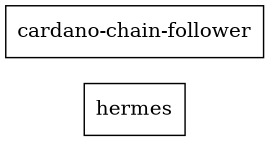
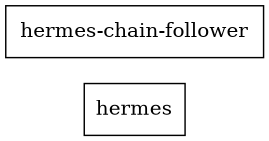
node "cardano-chain-follower": label "cardano-chain-follower" -> "hermes-chain-follower"
